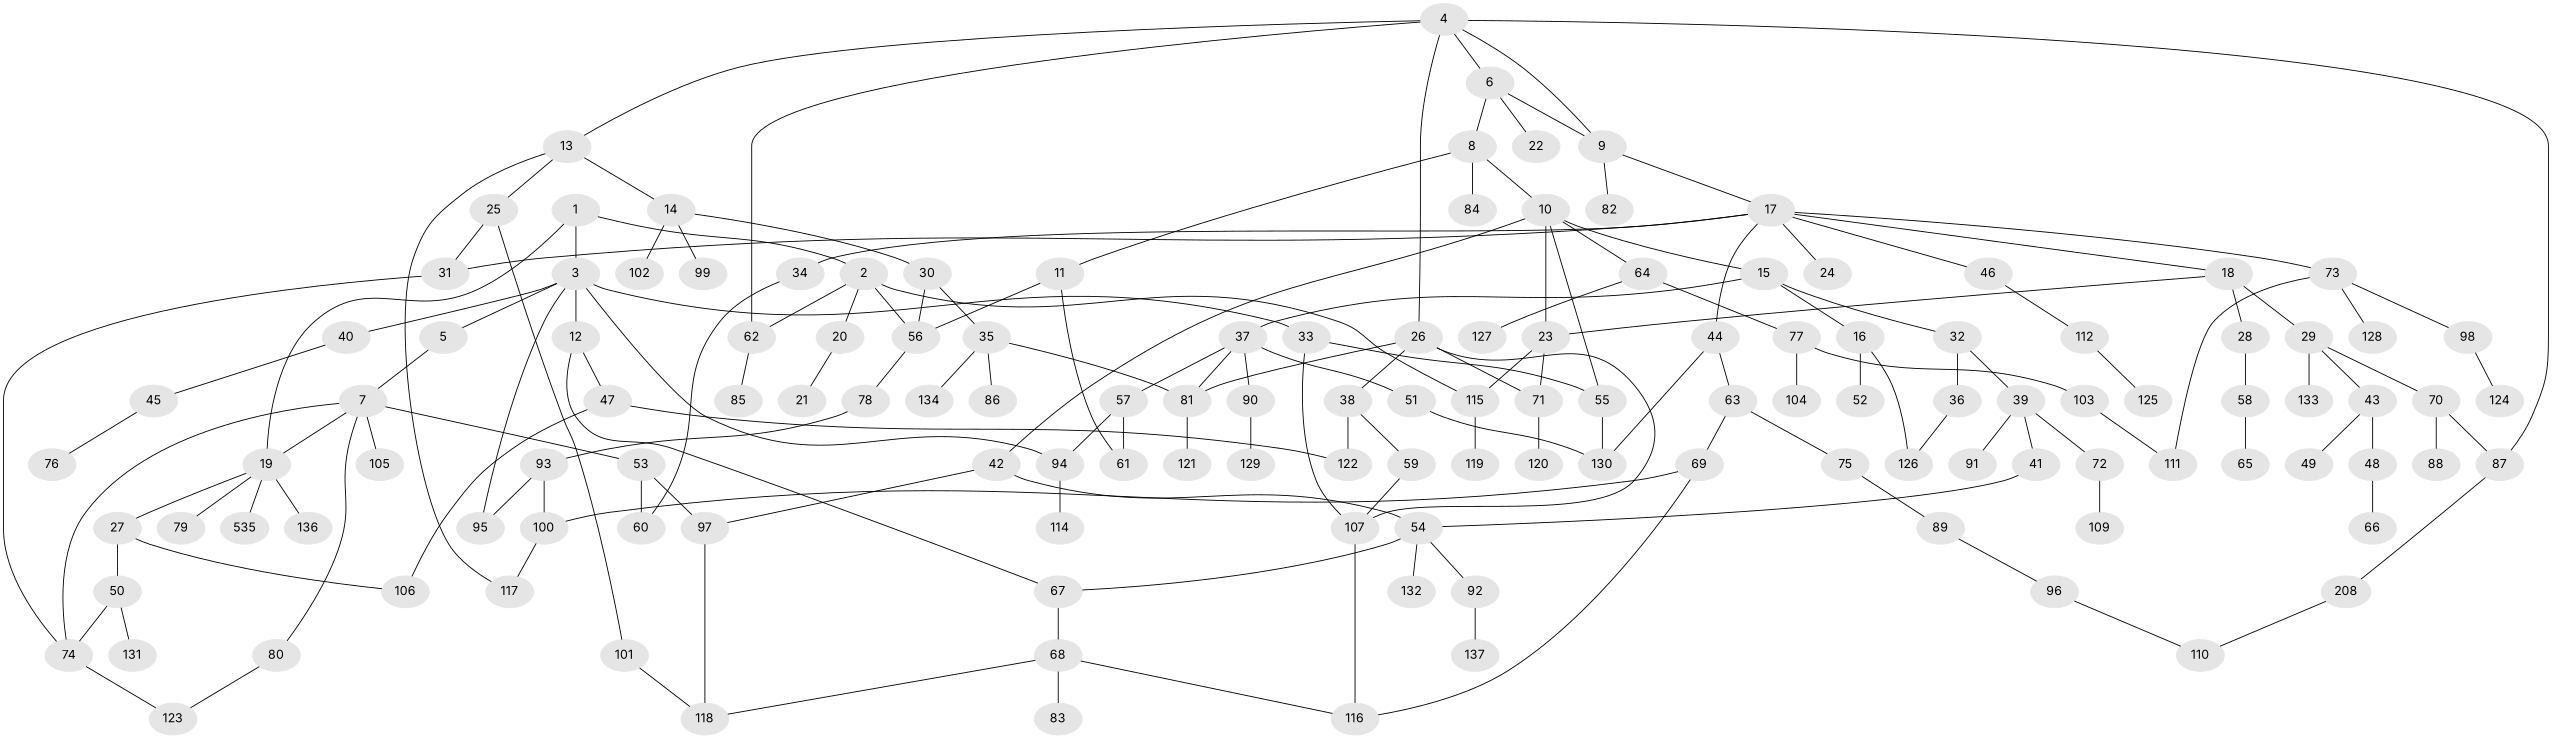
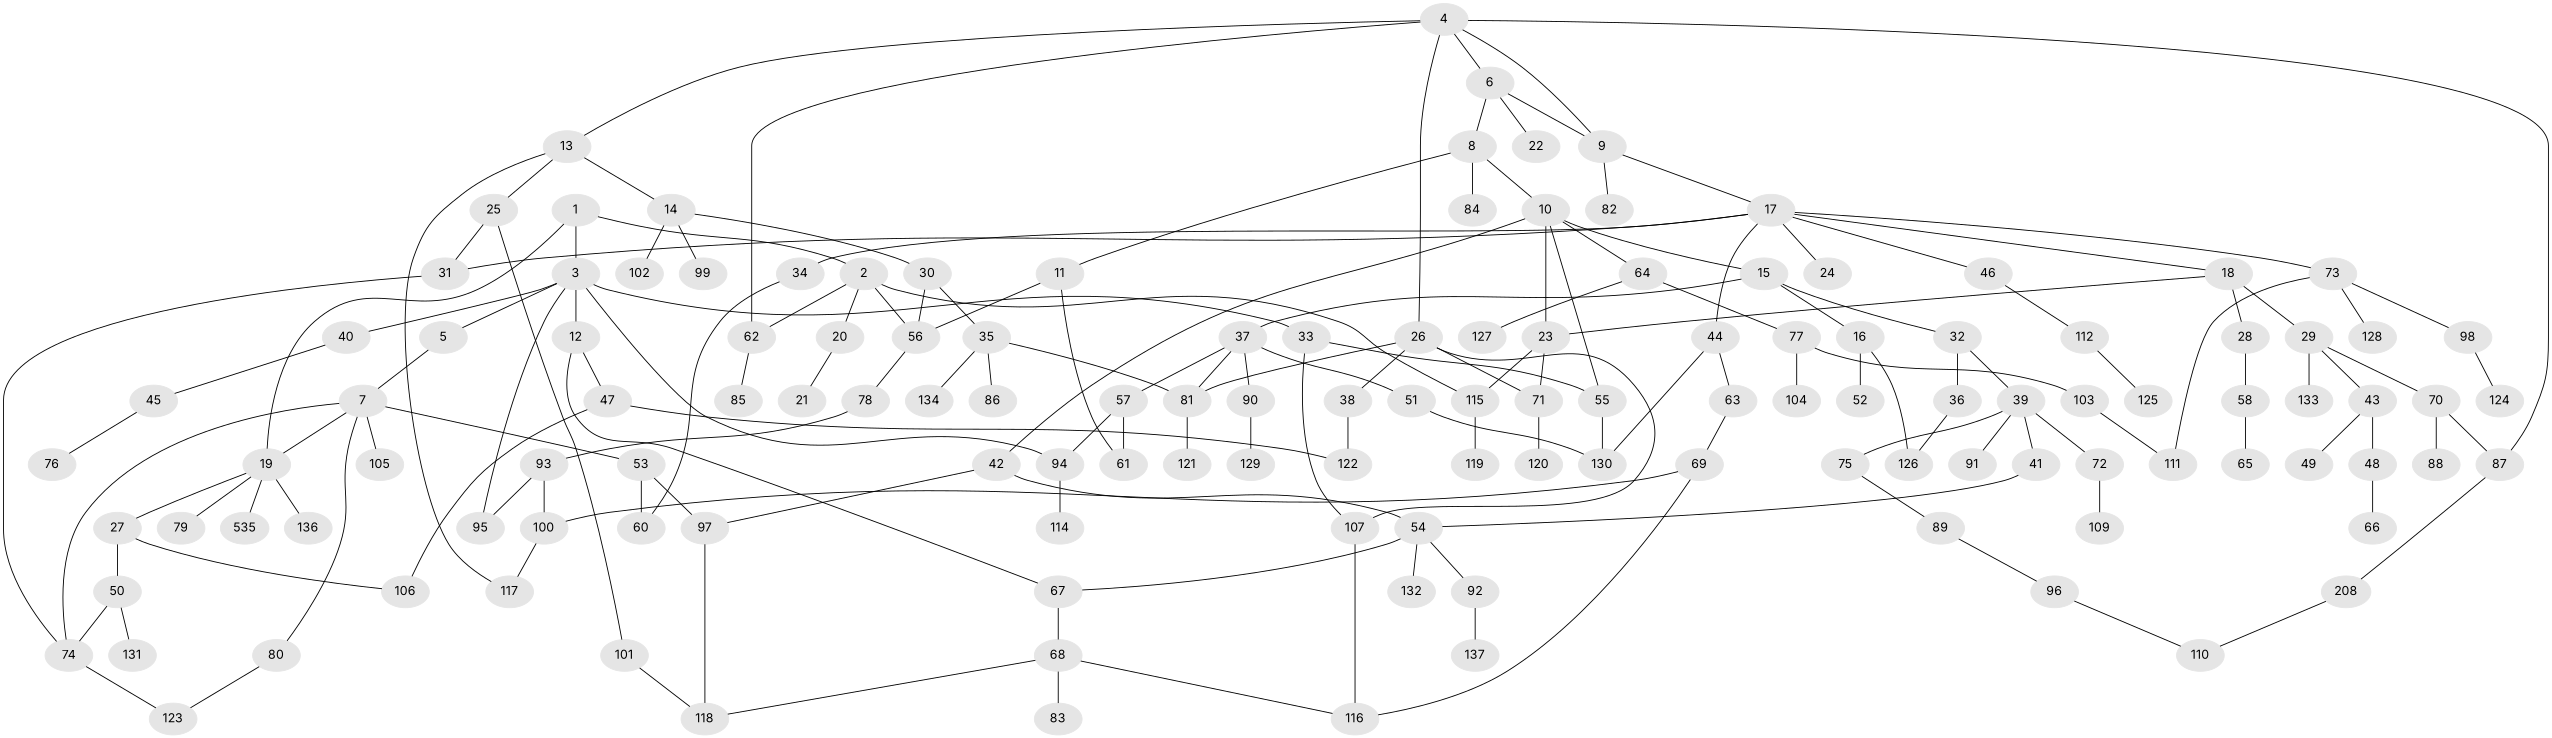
edge "63" -- "75": now "39" -- "75"
node "59": removed
